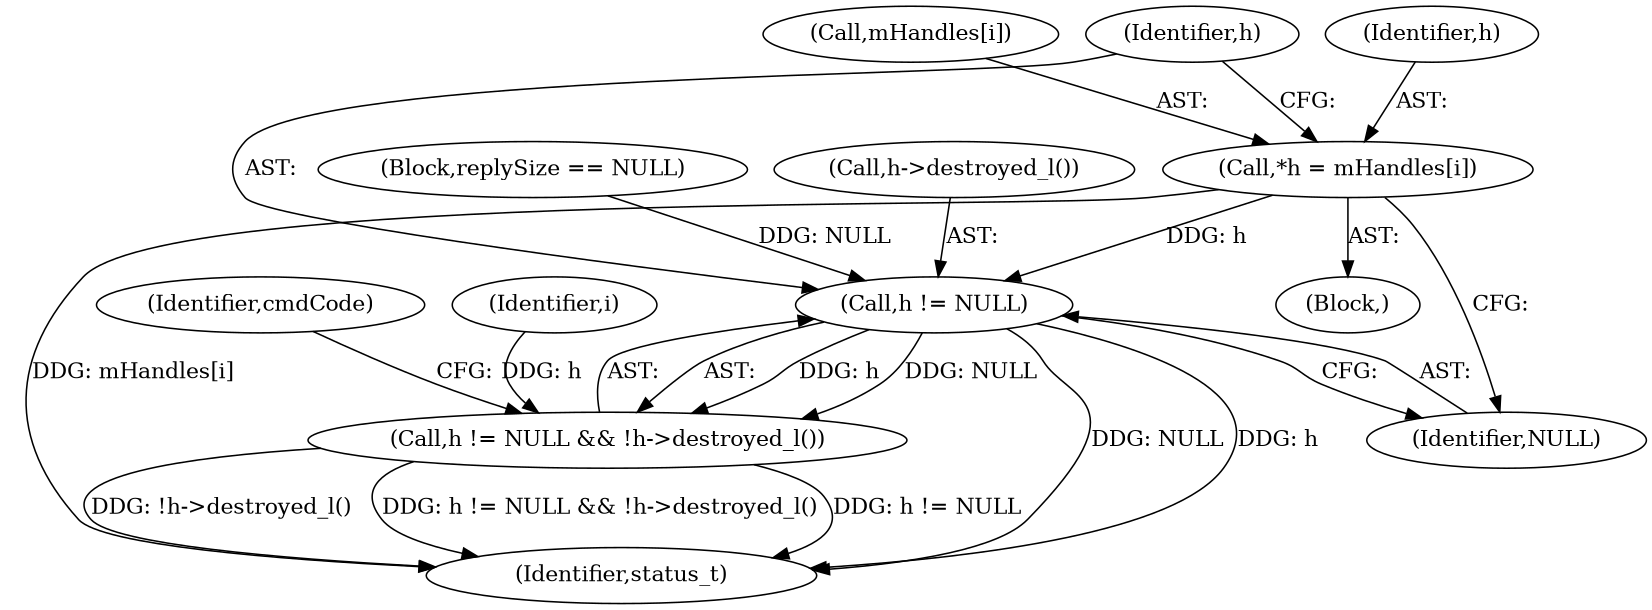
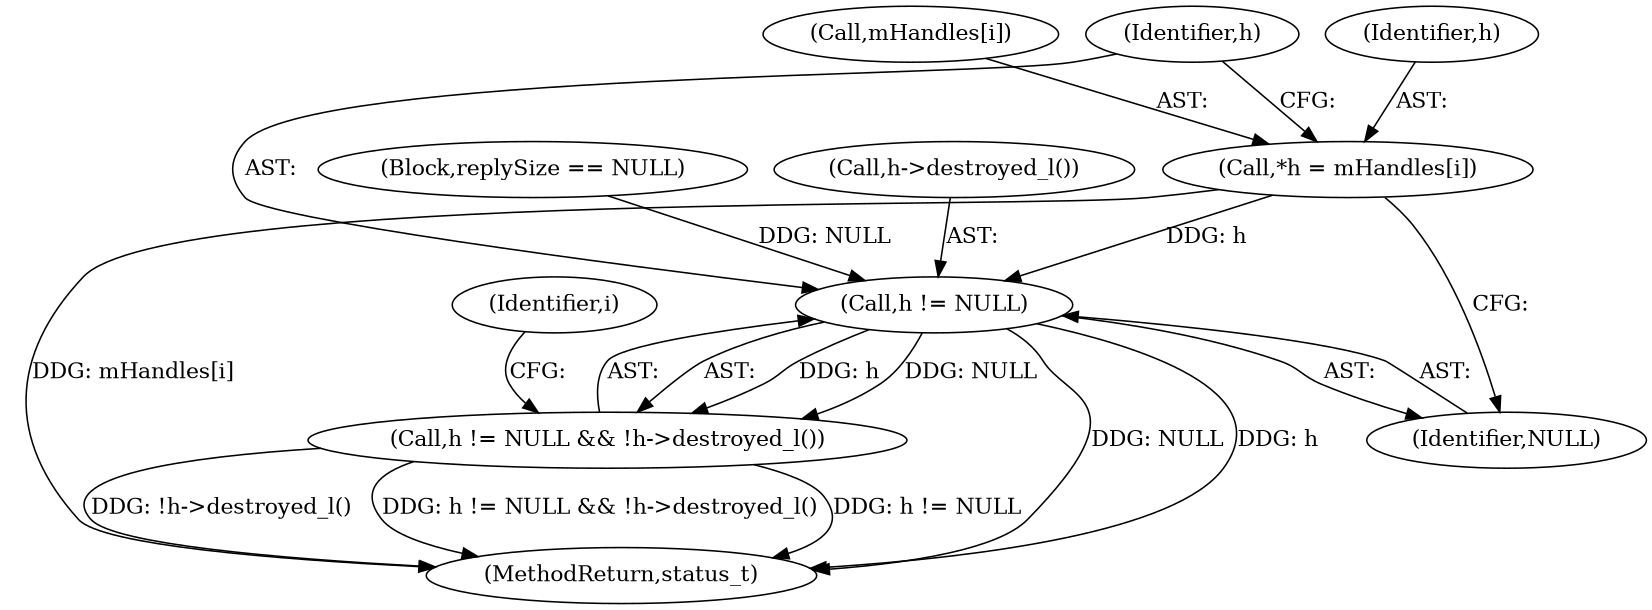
node "(Identifier,cmdCode)": removed
node "(Block,)": removed
edge "(Identifier,i)" -> "(Call,h != NULL && !h->destroyed_l())": label "DDG: h" -> "CFG: "
edge "(Call,h != NULL)" -> "(Identifier,NULL)": label "CFG: " -> "AST: "
node "(Identifier,status_t)": label "(Identifier,status_t)" -> "(MethodReturn,status_t)"
